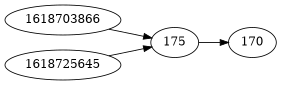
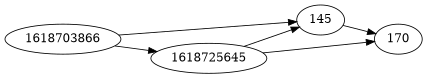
node "175": label "175" -> "145"
edge "1618703866" -> "1618725645": added
edge "1618725645" -> "170": added
